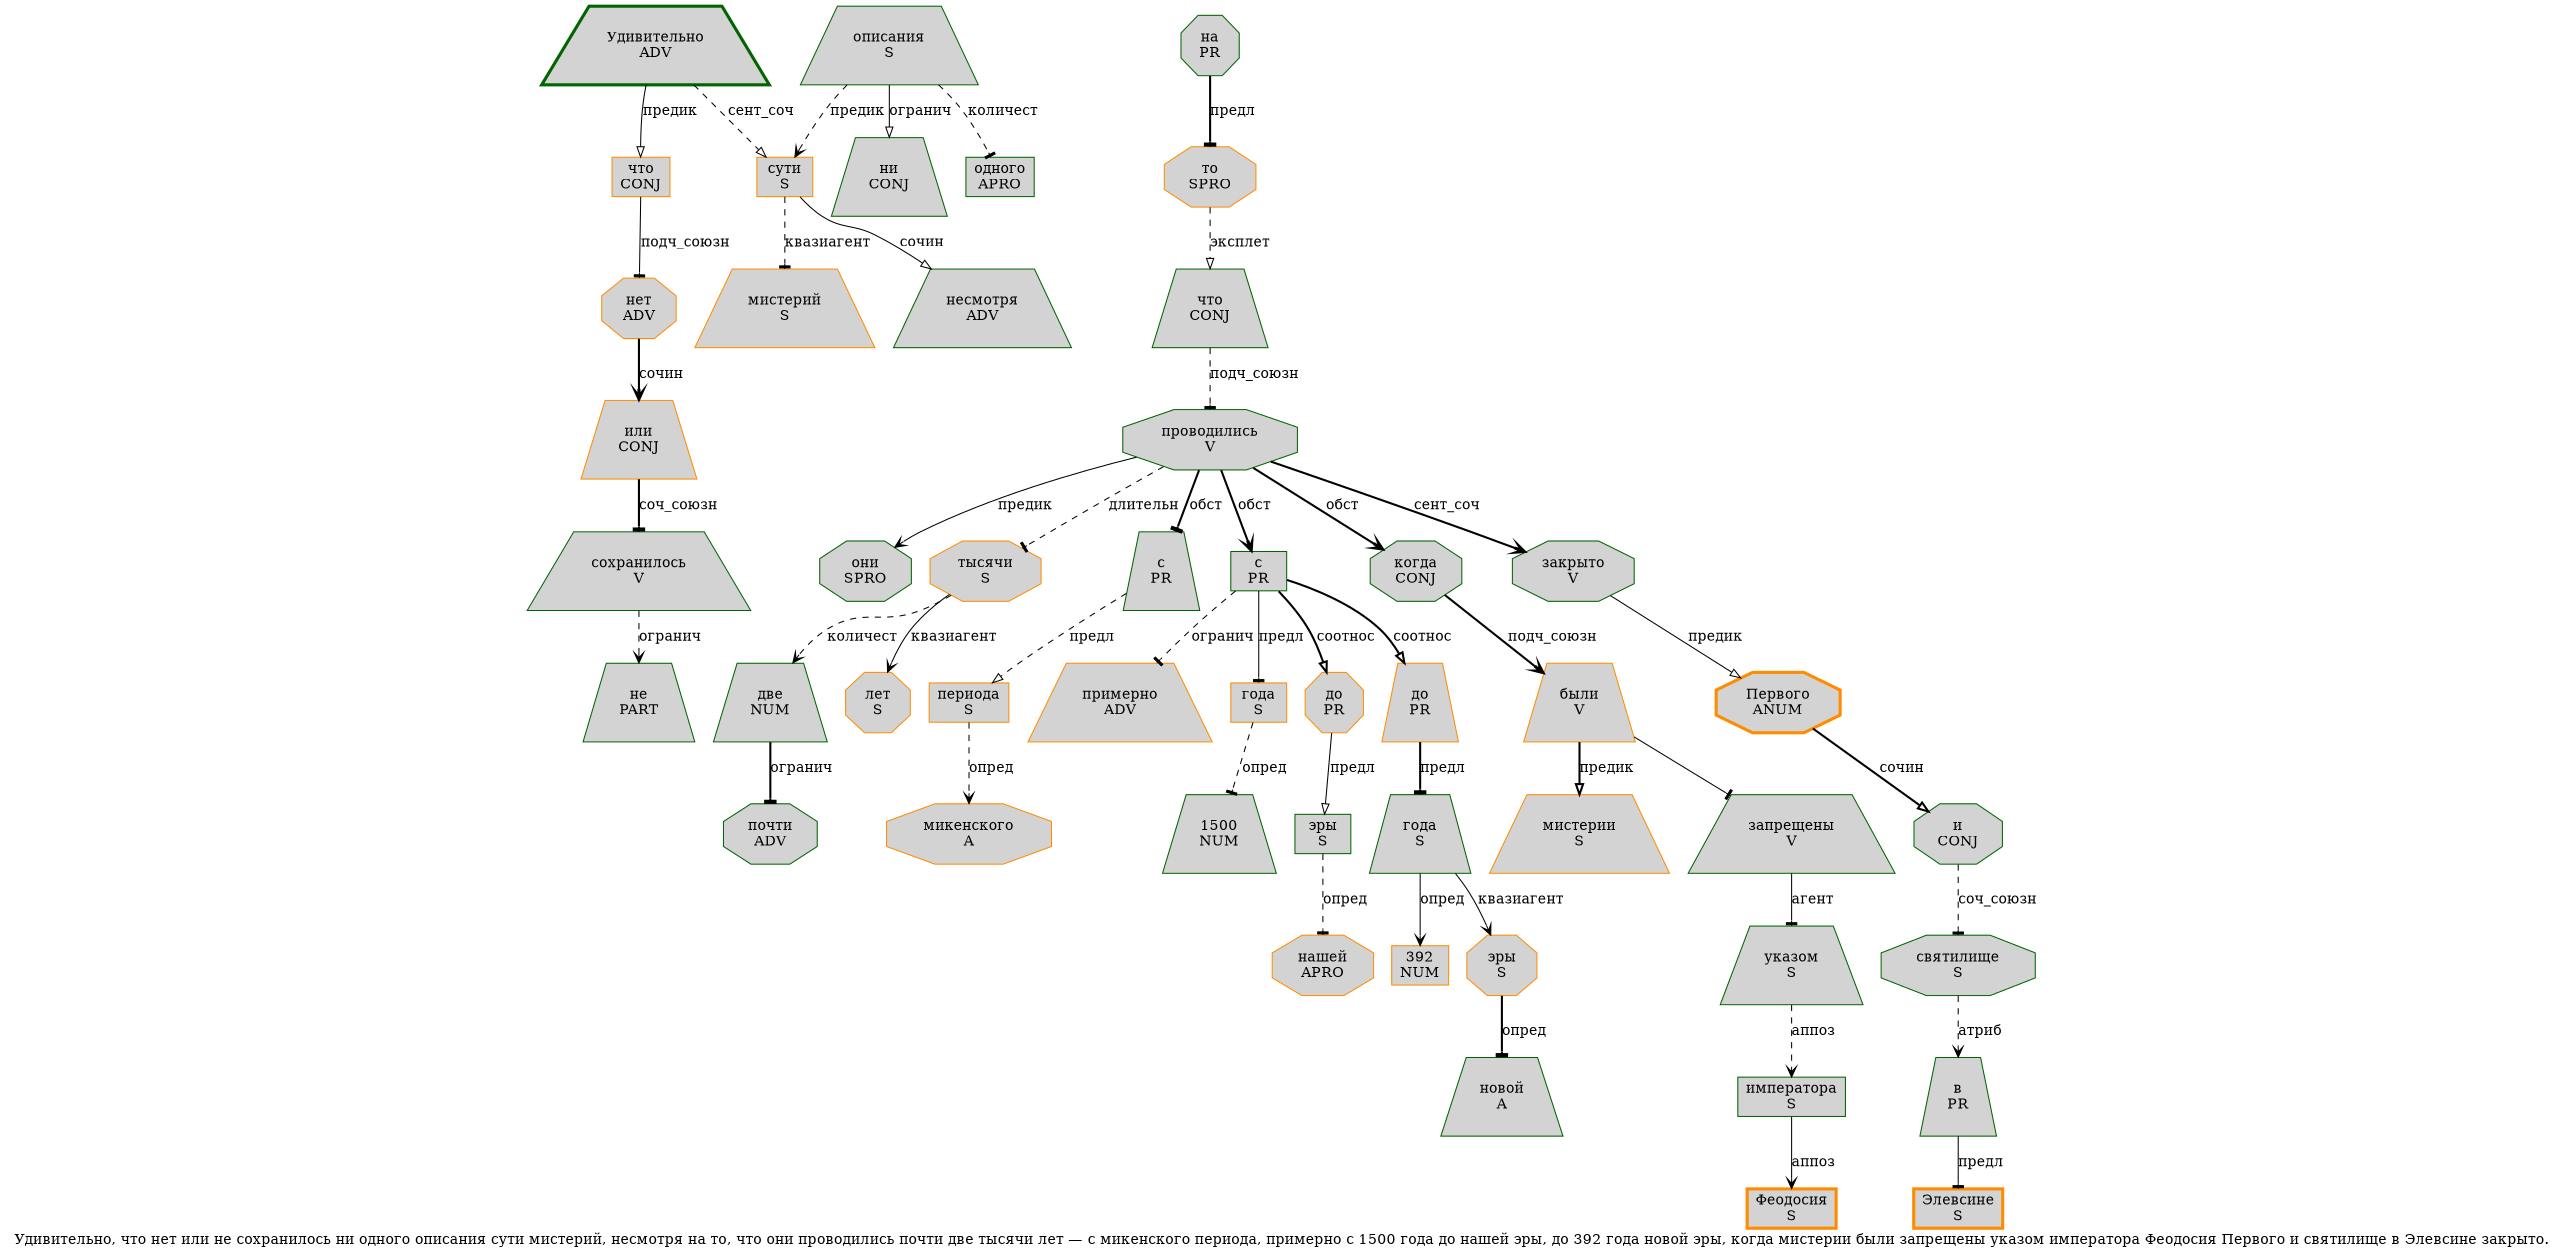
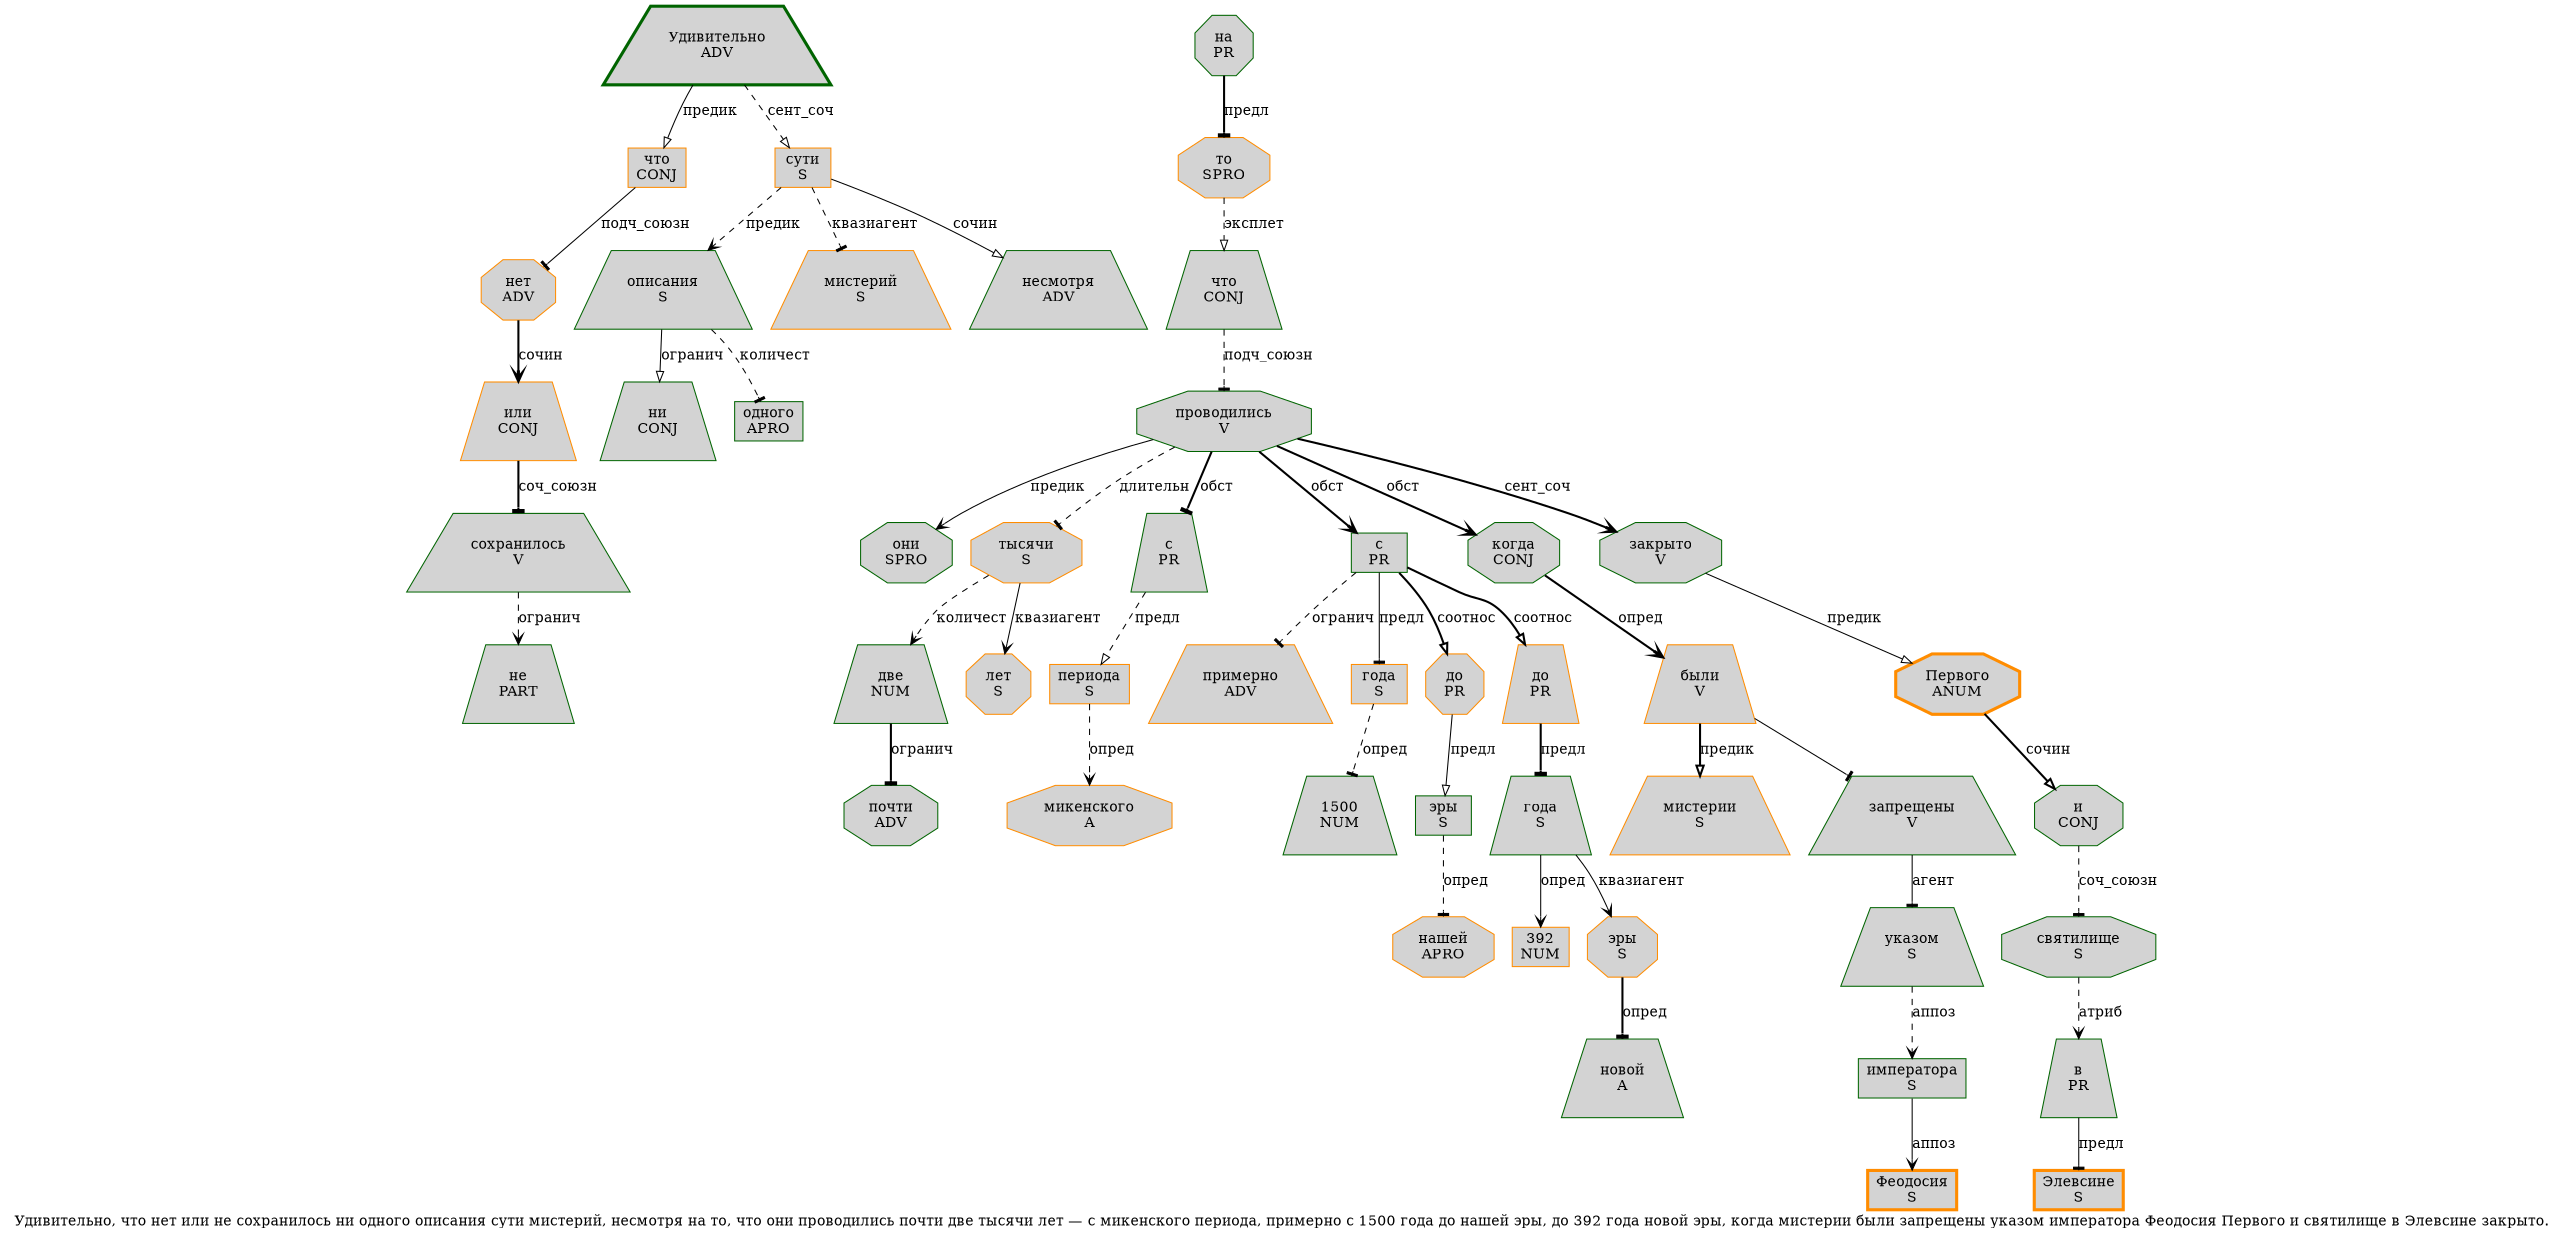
edge "описания S" -> "сути S": reversed
edge "когда CONJ" -> "были V": label "подч_союзн" -> "опред"
